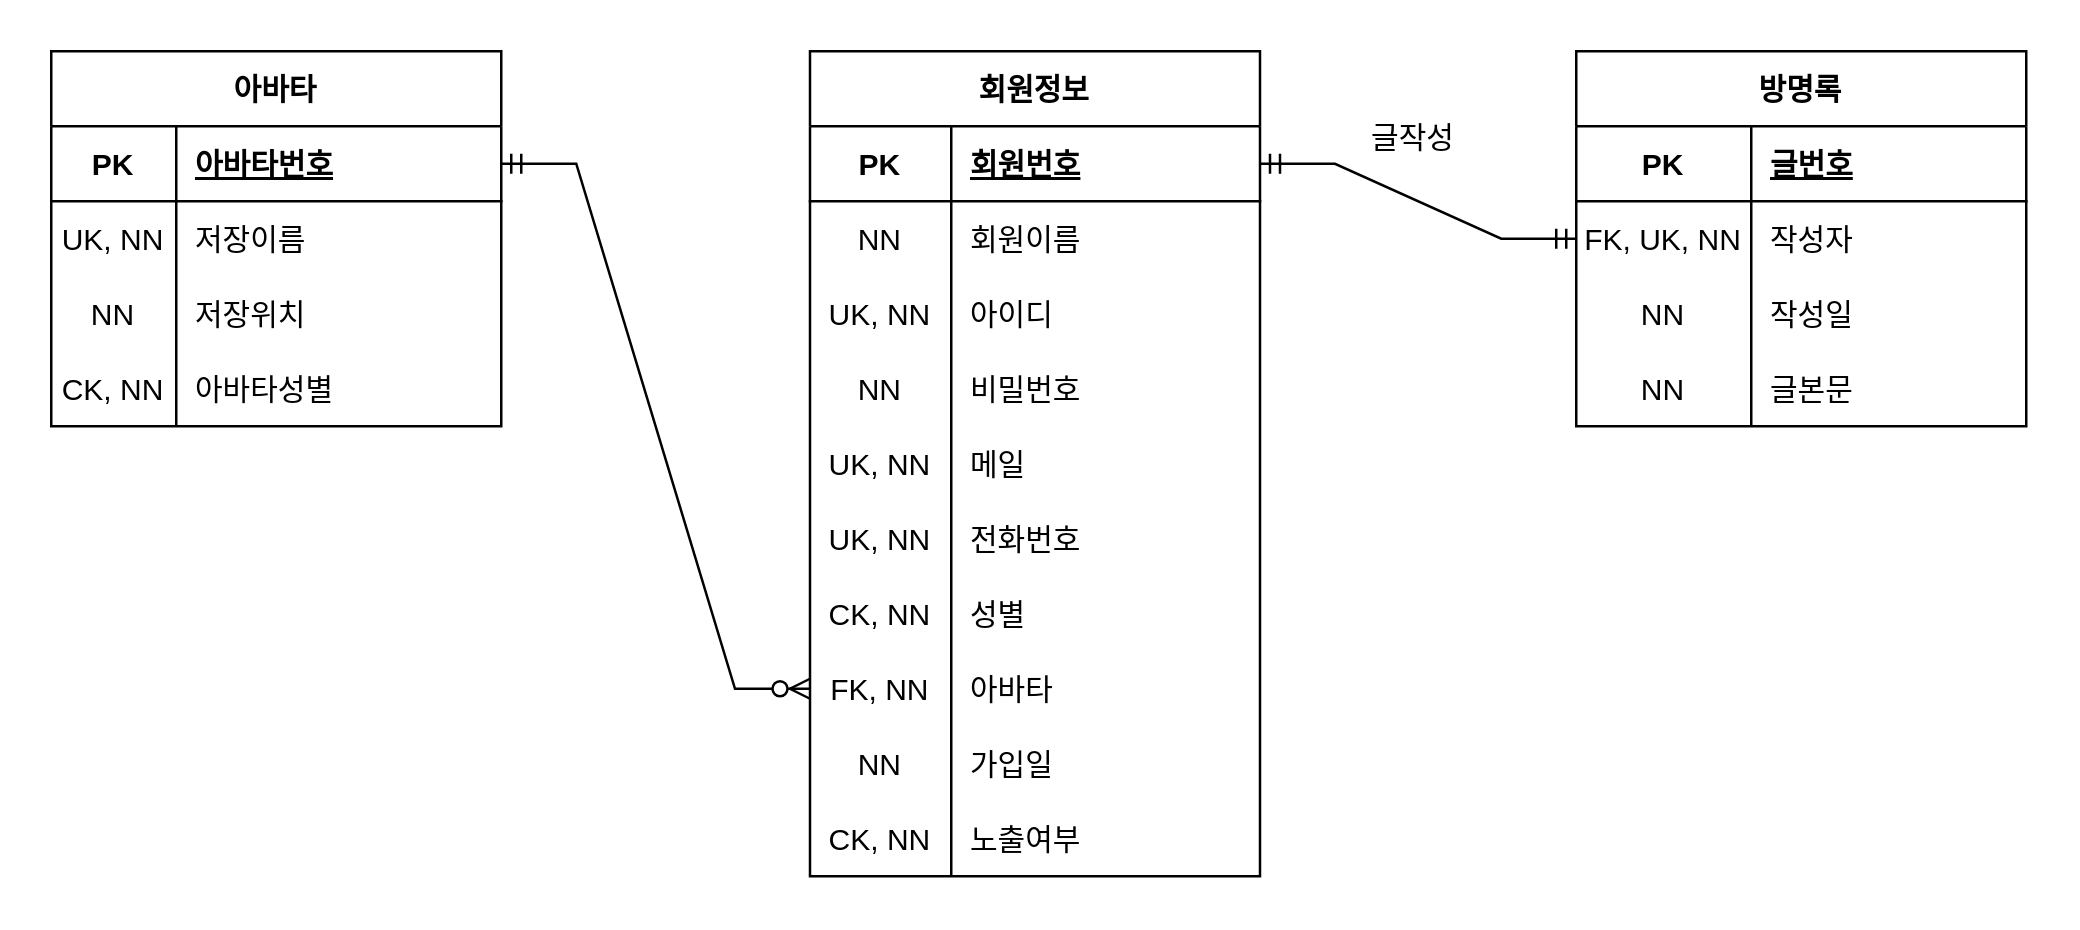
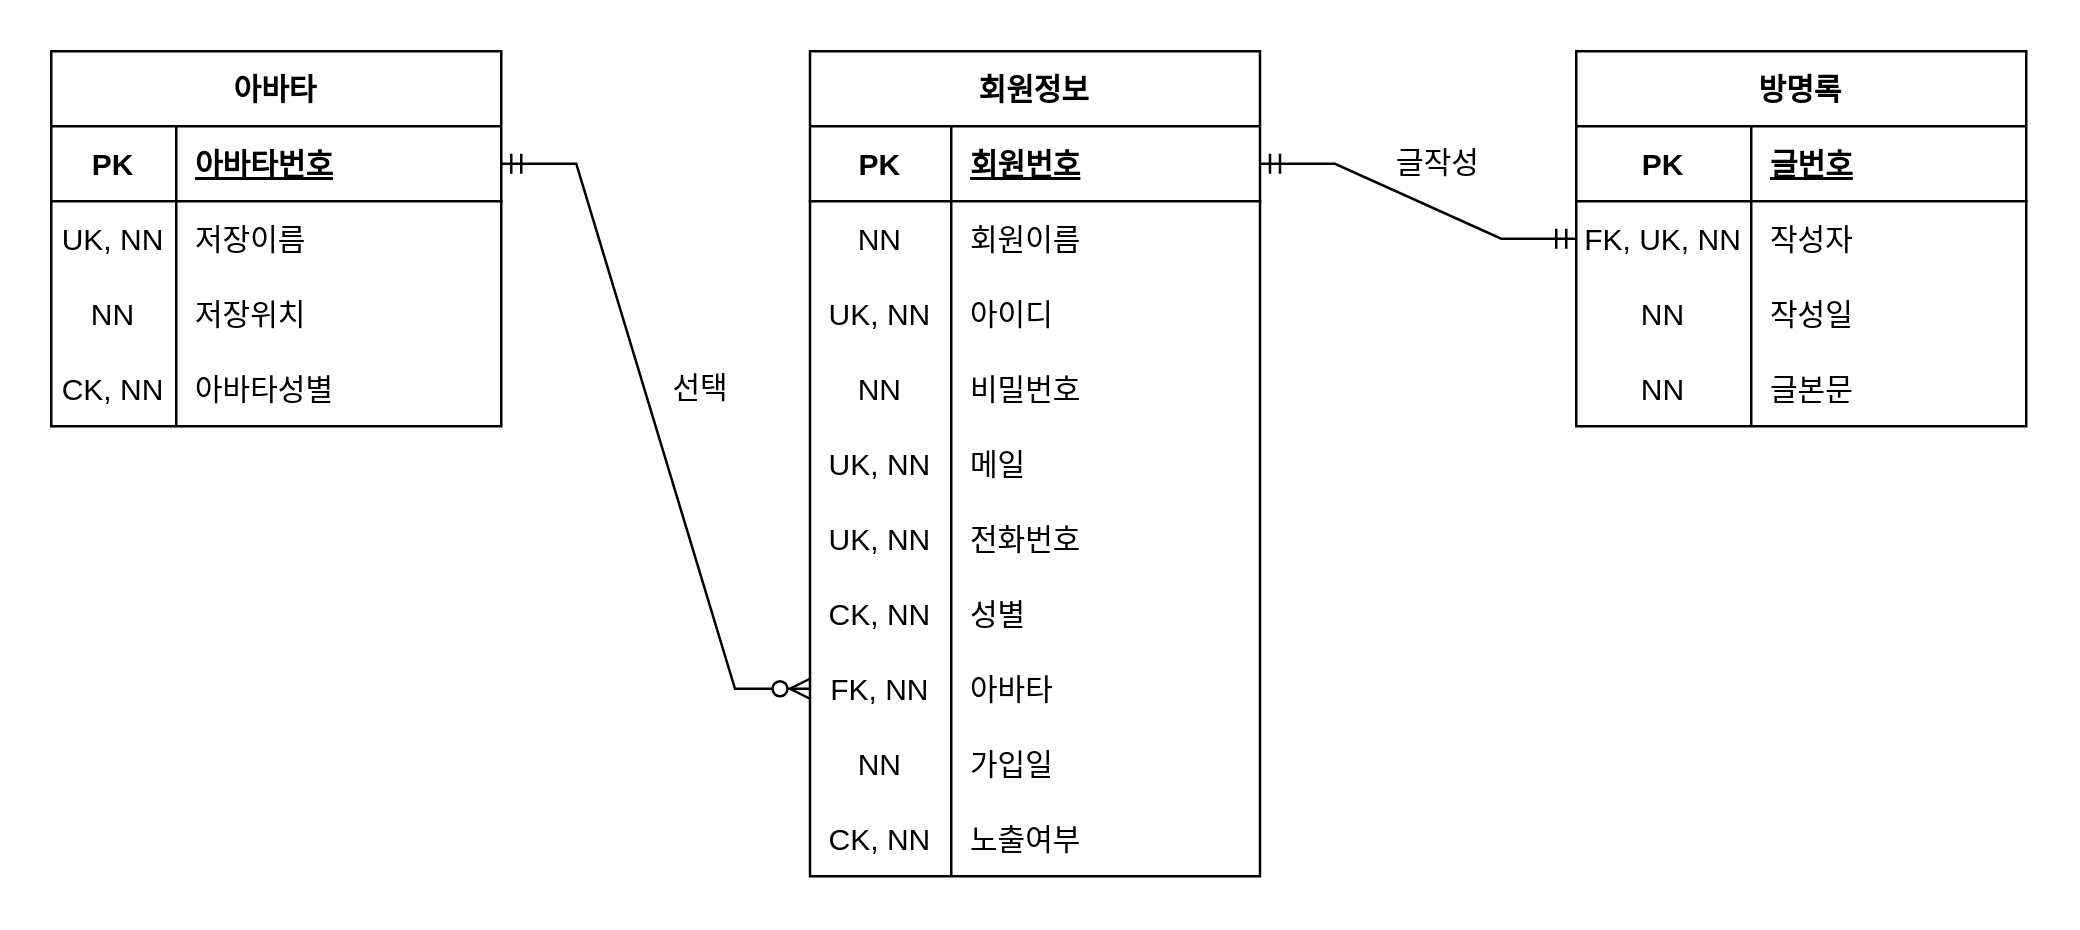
node "글작성": moved (1414, 139) -> (1439, 164)
node "선택": added
